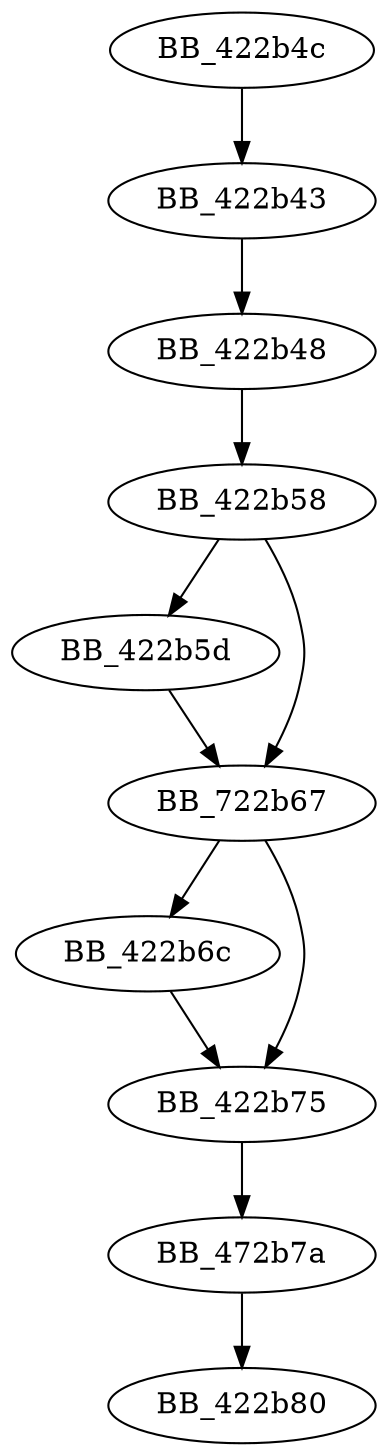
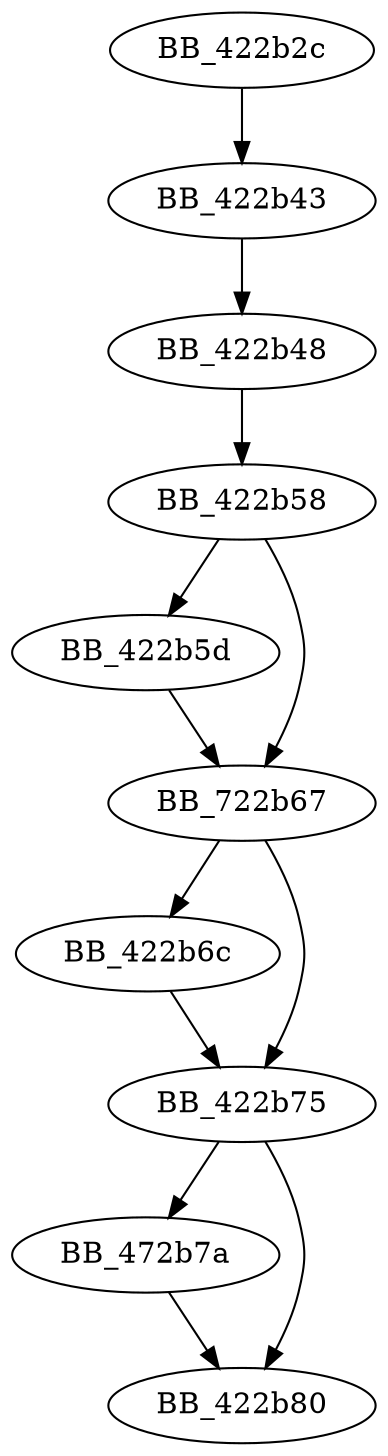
node "BB_422b4c": label "BB_422b4c" -> "BB_422b2c"
edge "BB_422b75" -> "BB_422b80": added
